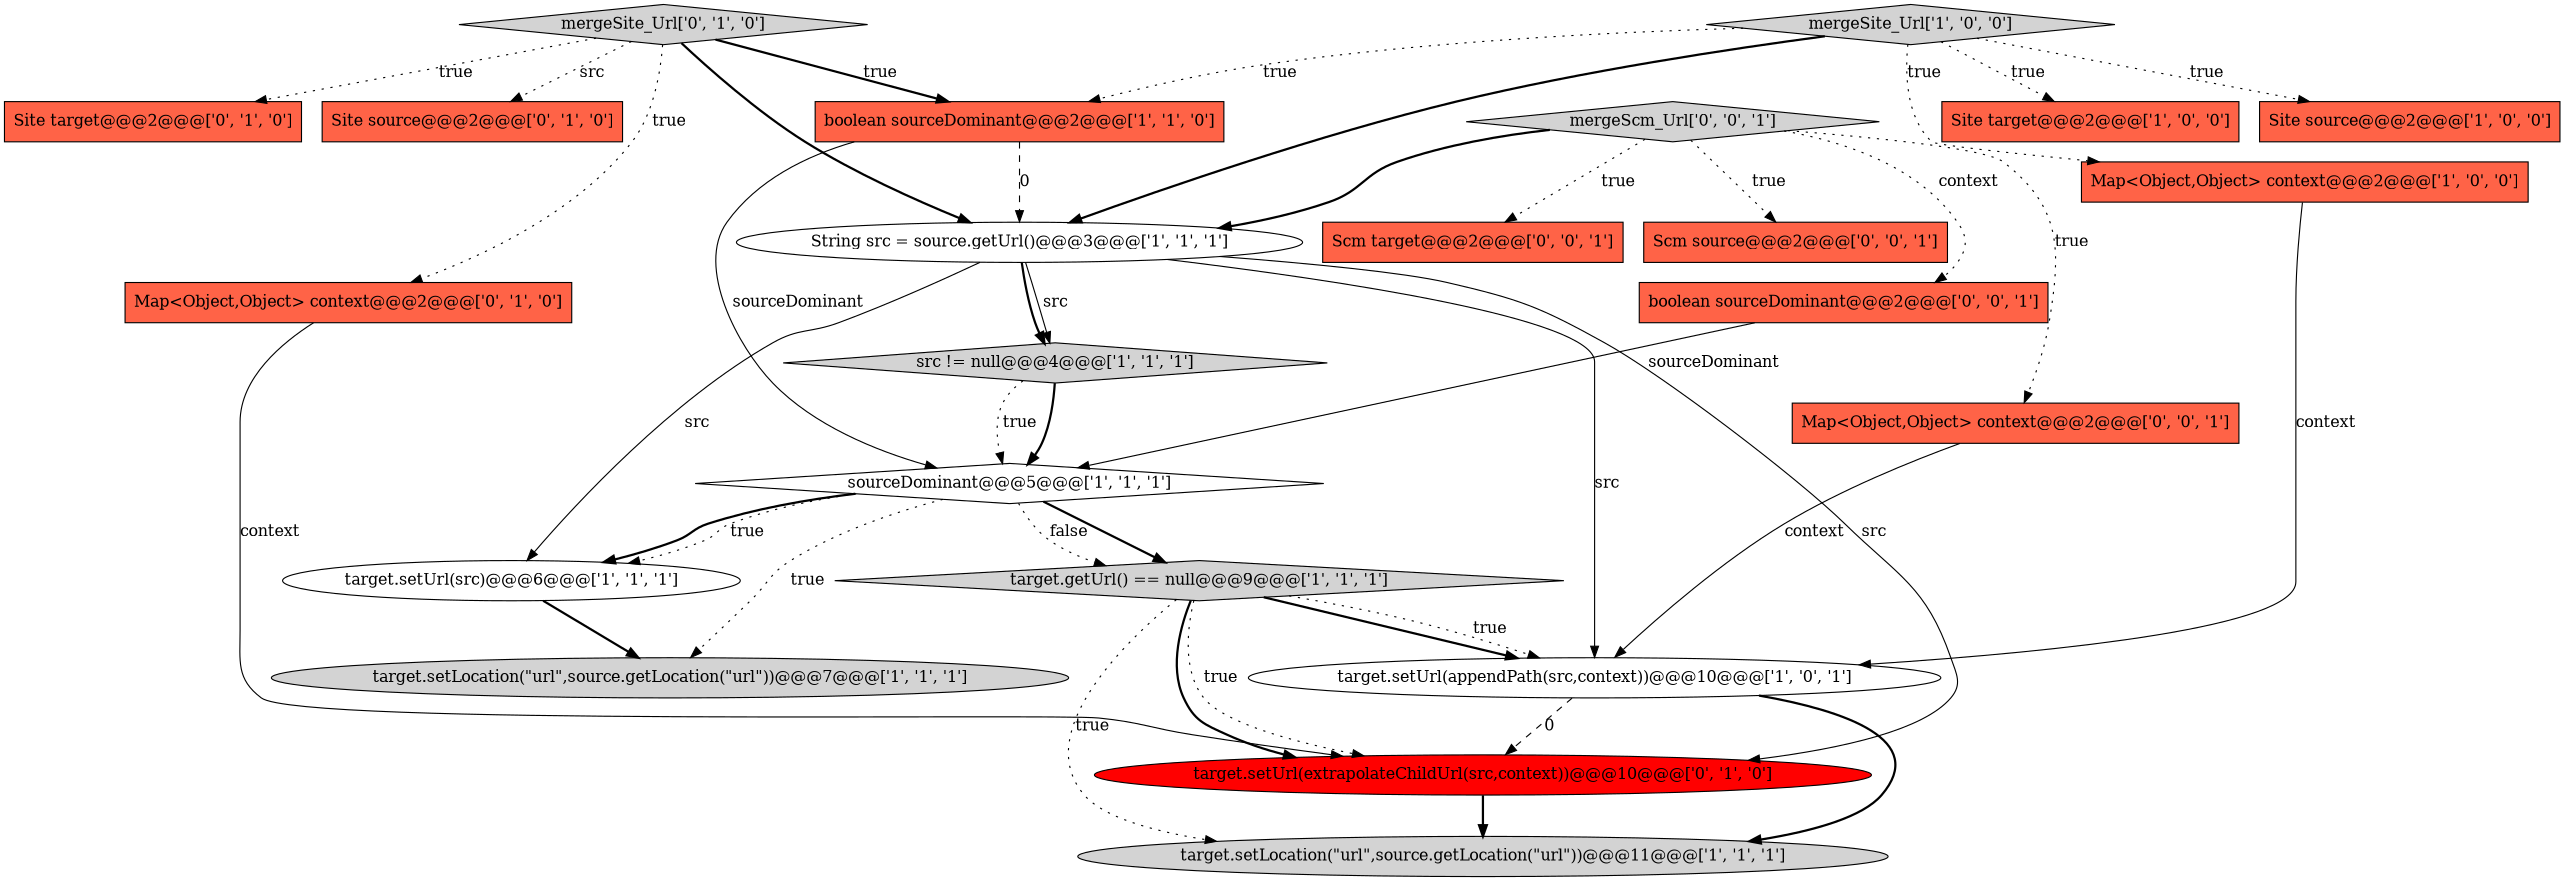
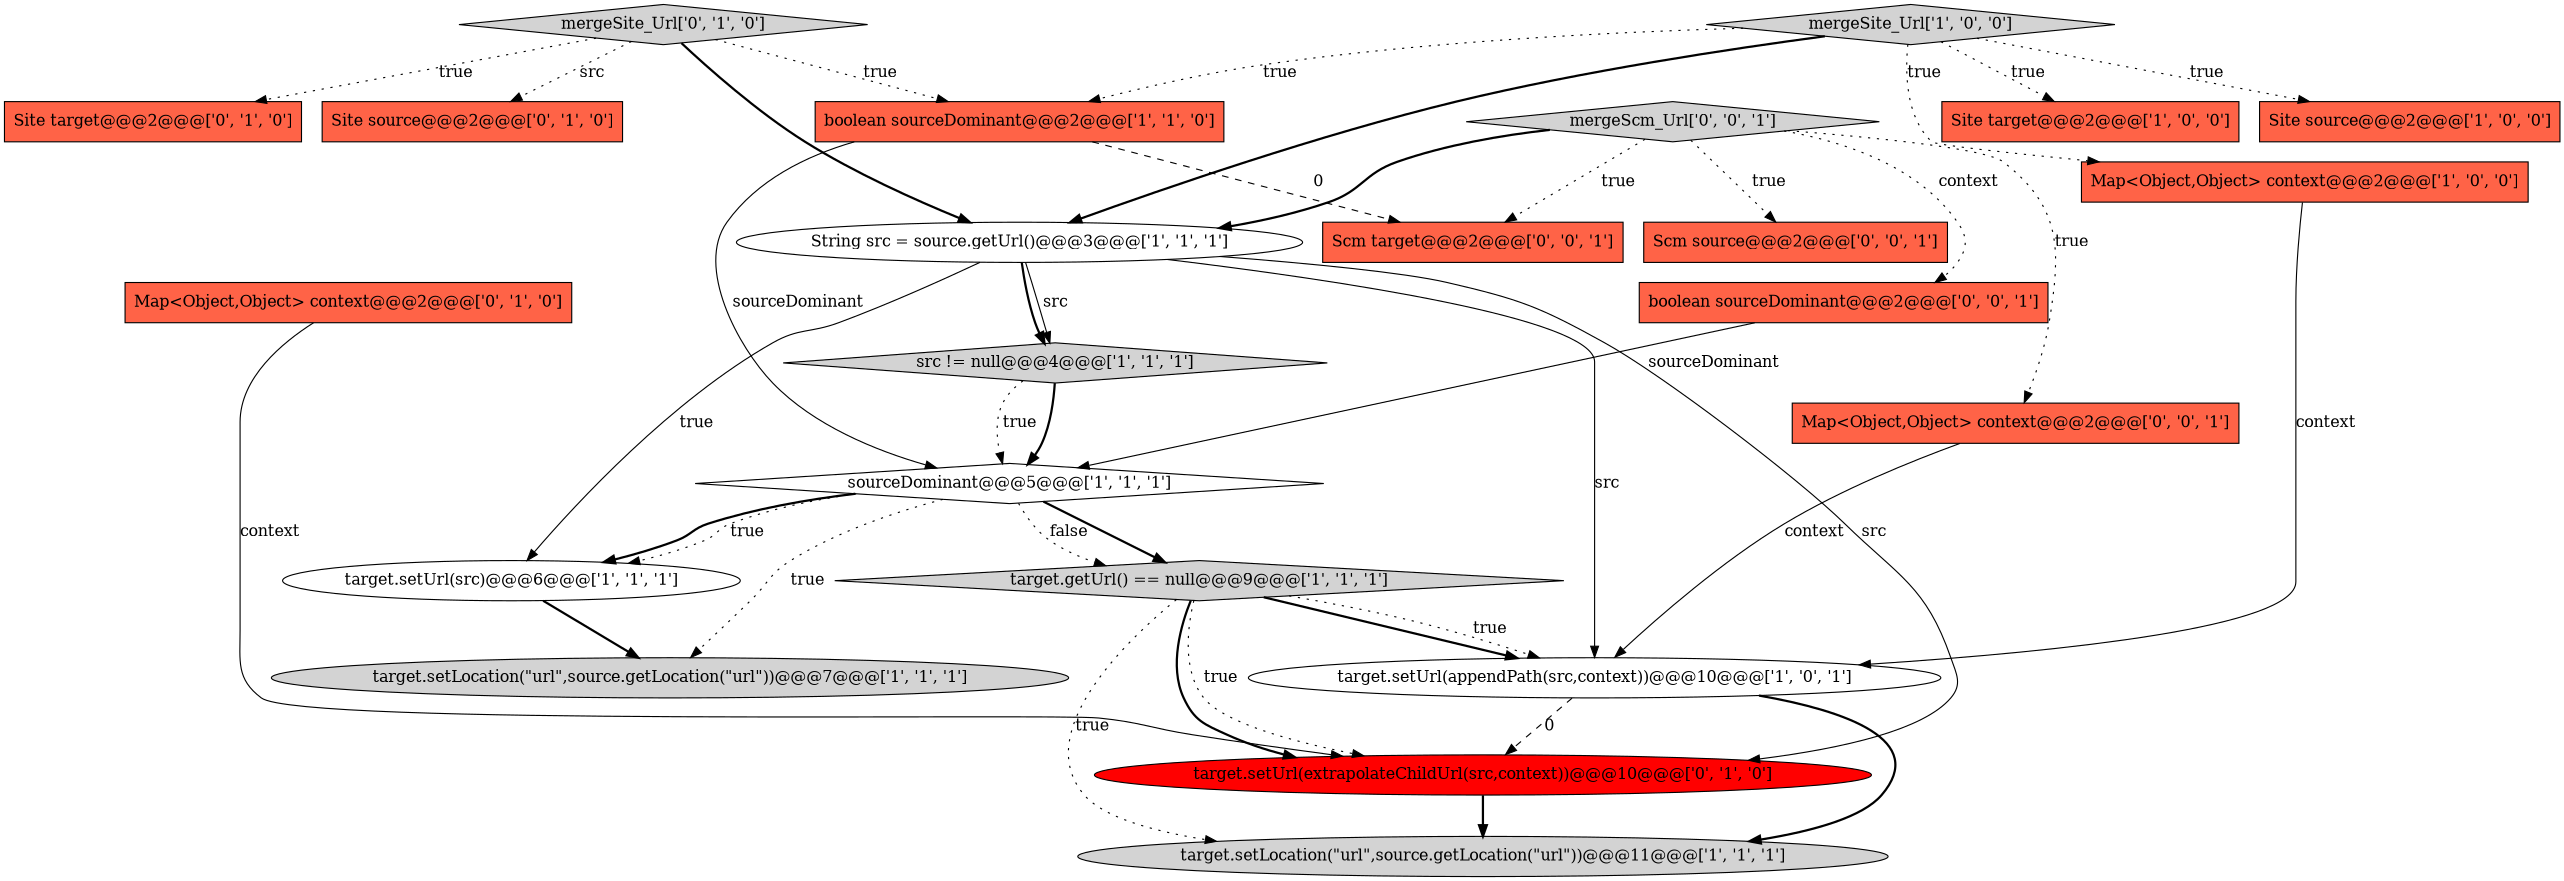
edge "mergeSite_Url['0', '1', '0']" -> "boolean sourceDominant@@@2@@@['1', '1', '0']": style bold -> dotted
edge "boolean sourceDominant@@@2@@@['1', '1', '0']" -> "String src = source.getUrl()@@@3@@@['1', '1', '1']": now "boolean sourceDominant@@@2@@@['1', '1', '0']" -> "Scm target@@@2@@@['0', '0', '1']"
edge "mergeSite_Url['0', '1', '0']" -> "Map<Object,Object> context@@@2@@@['0', '1', '0']": removed, label "true"
edge "String src = source.getUrl()@@@3@@@['1', '1', '1']" -> "target.setUrl(src)@@@6@@@['1', '1', '1']": label "src" -> "true"
